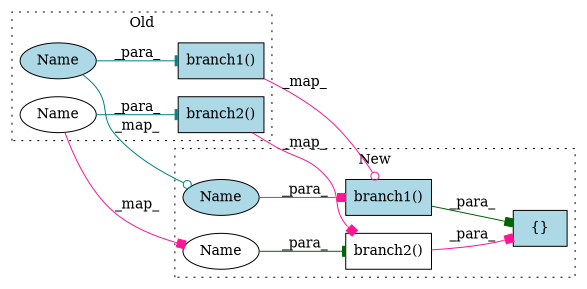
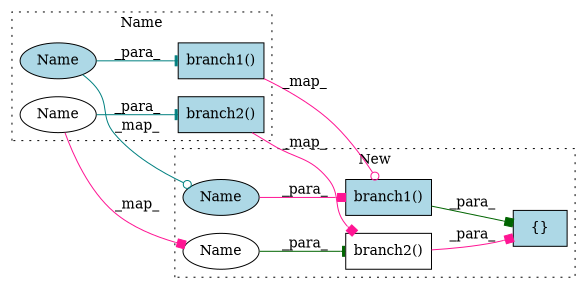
cluster "Old": label "Old" -> "Name"
